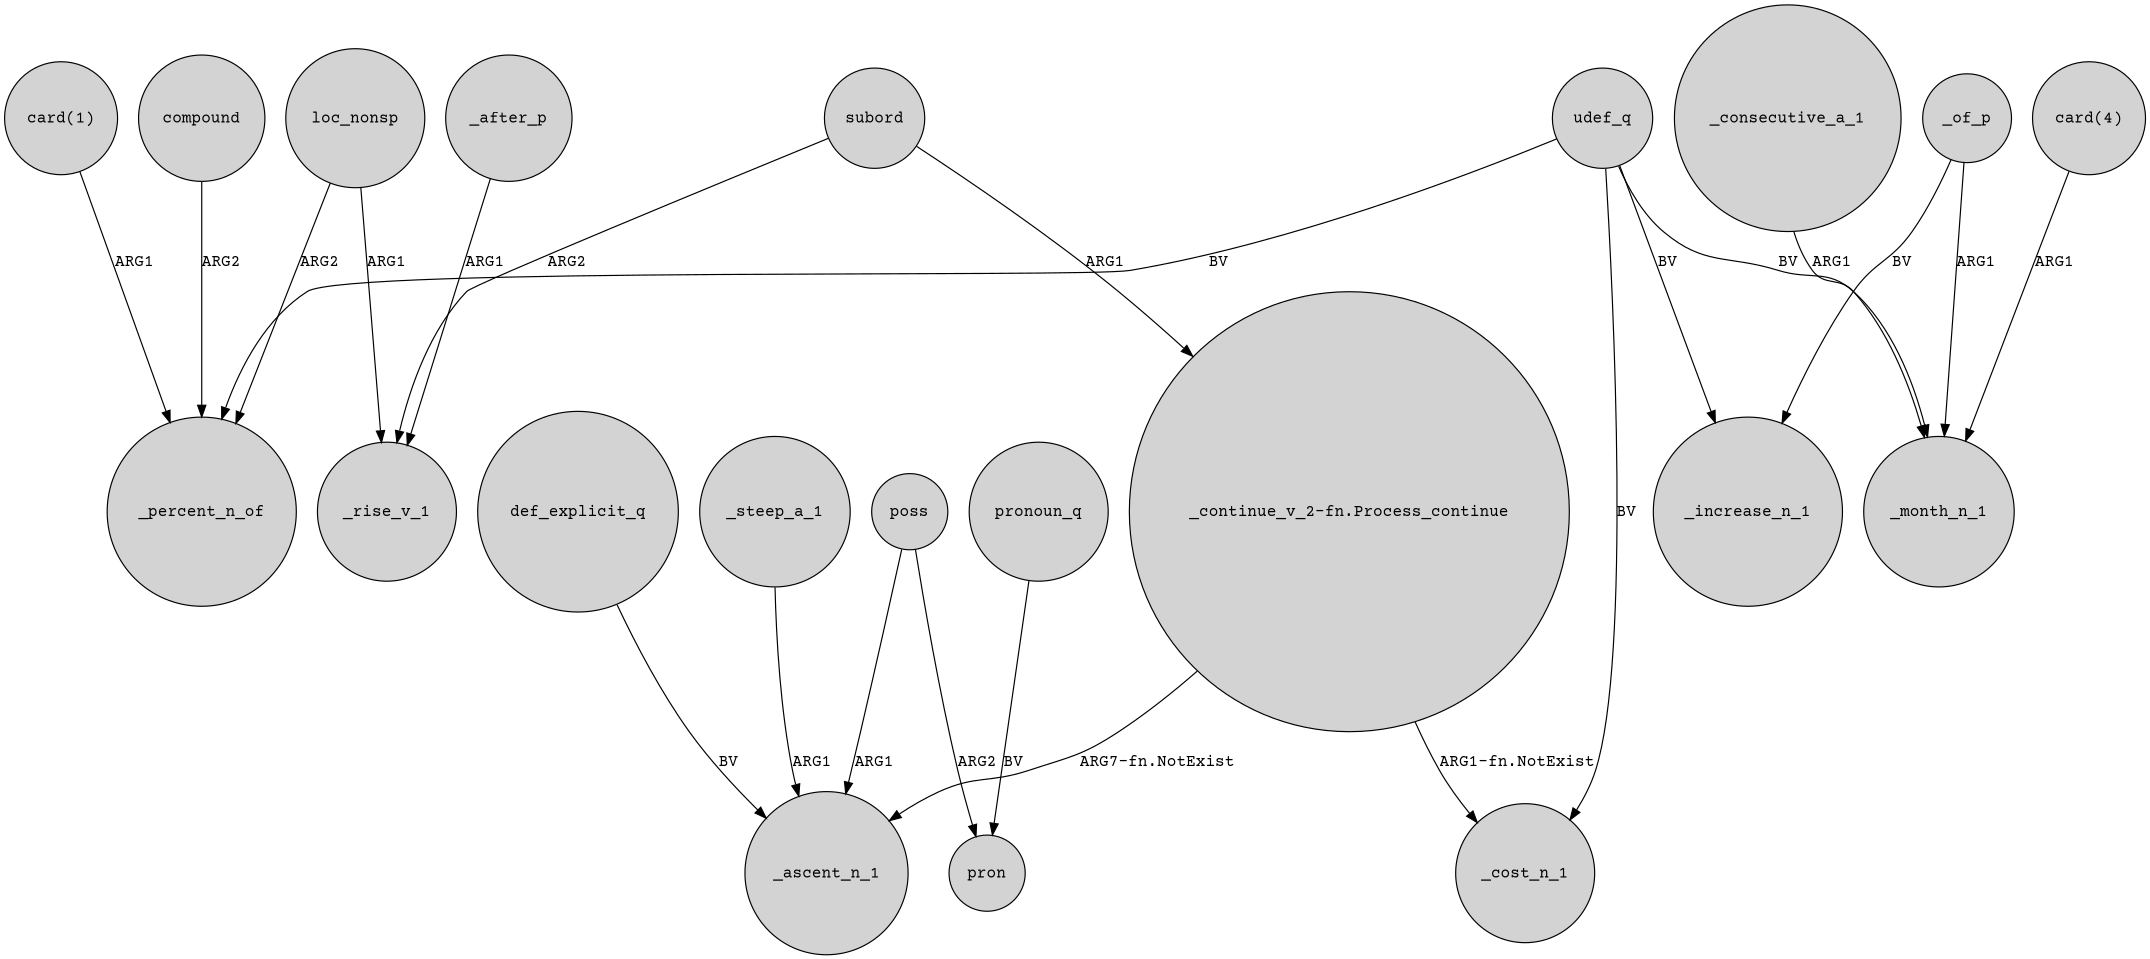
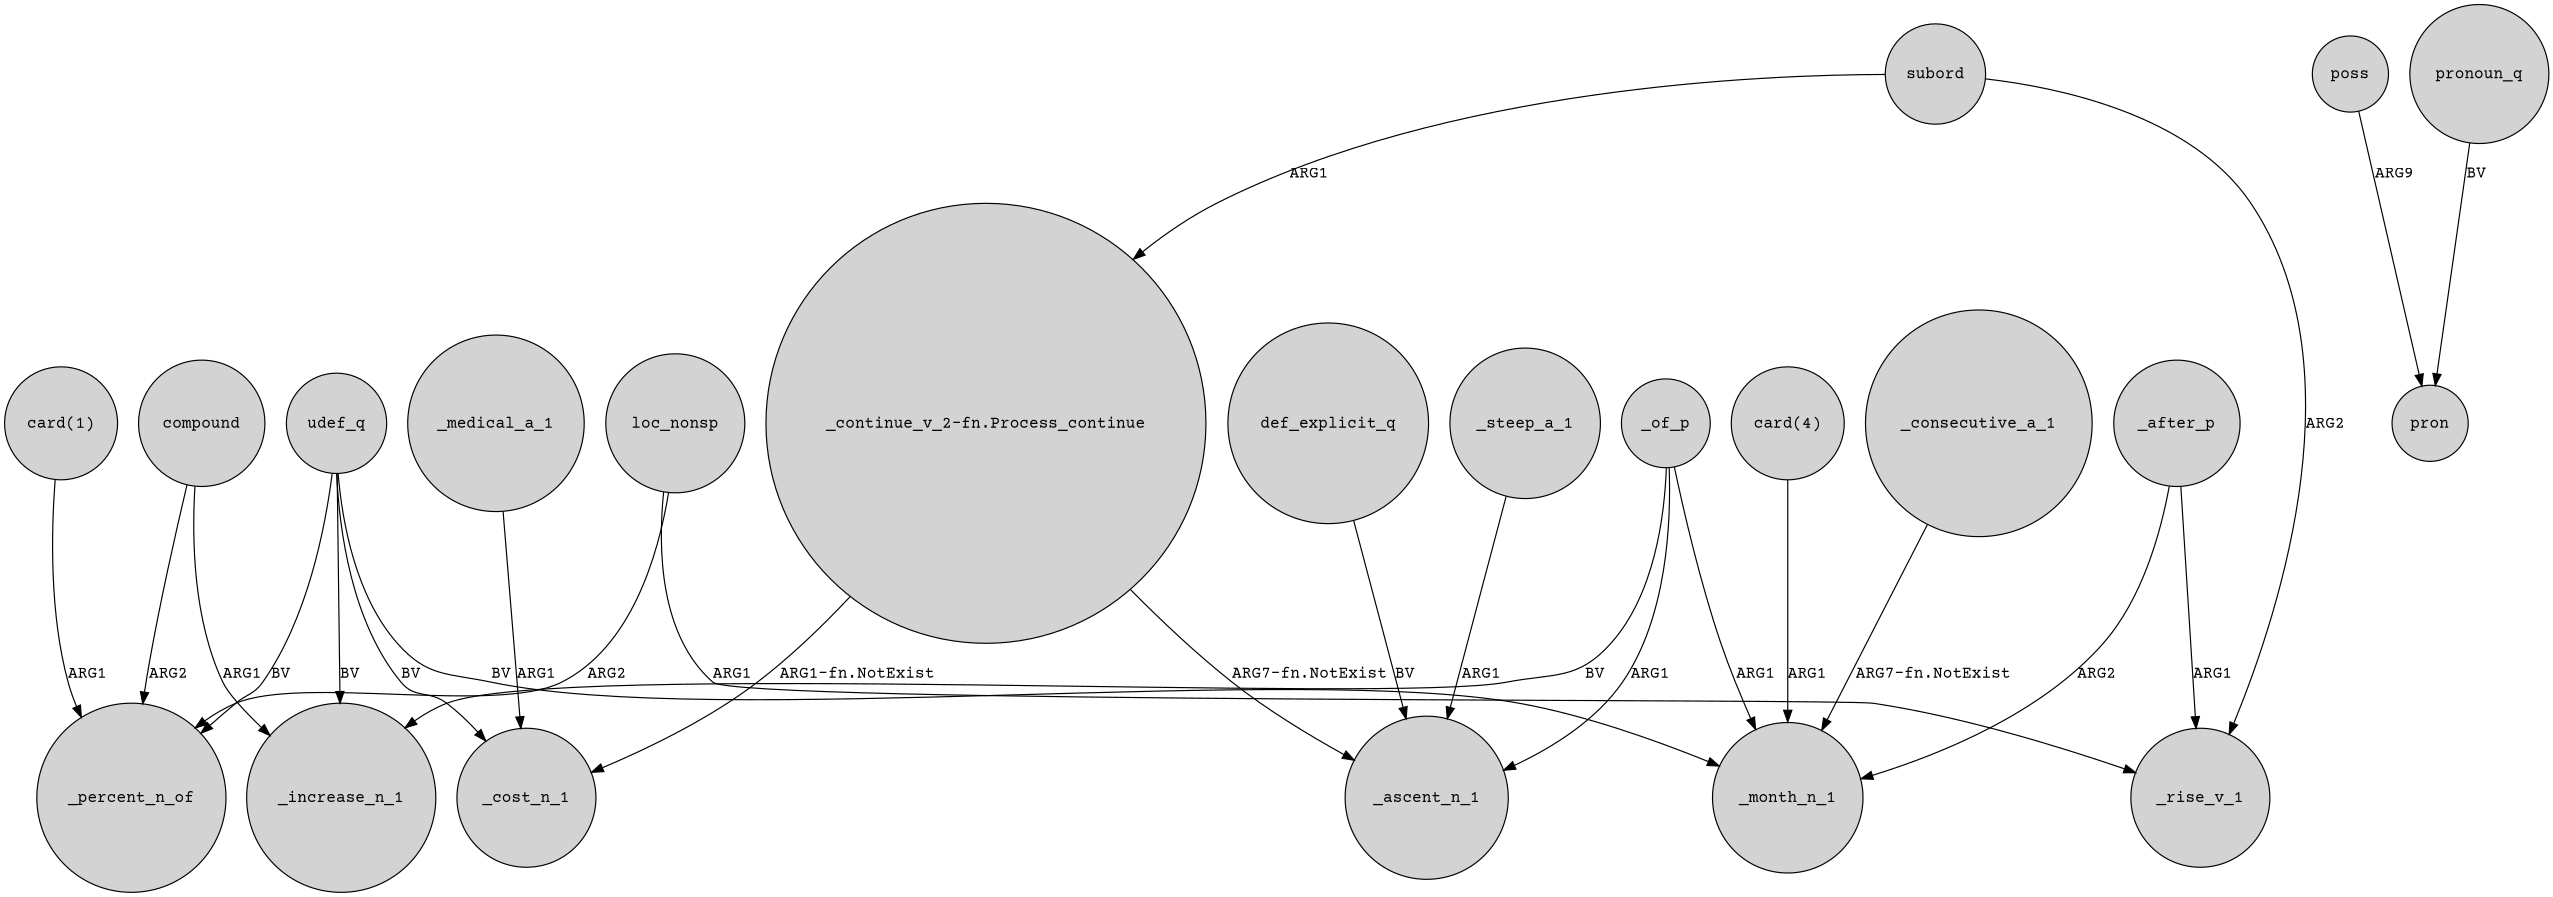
edge "_consecutive_a_1" -> "_month_n_1": label "ARG1" -> "ARG7-fn.NotExist"
node "_medical_a_1": added
edge "compound" -> "_increase_n_1": added, label "ARG1"
edge "poss" -> "_ascent_n_1": now "_of_p" -> "_ascent_n_1"
edge "_after_p" -> "_month_n_1": added, label "ARG2"
edge "poss" -> "pron": label "ARG2" -> "ARG9"
